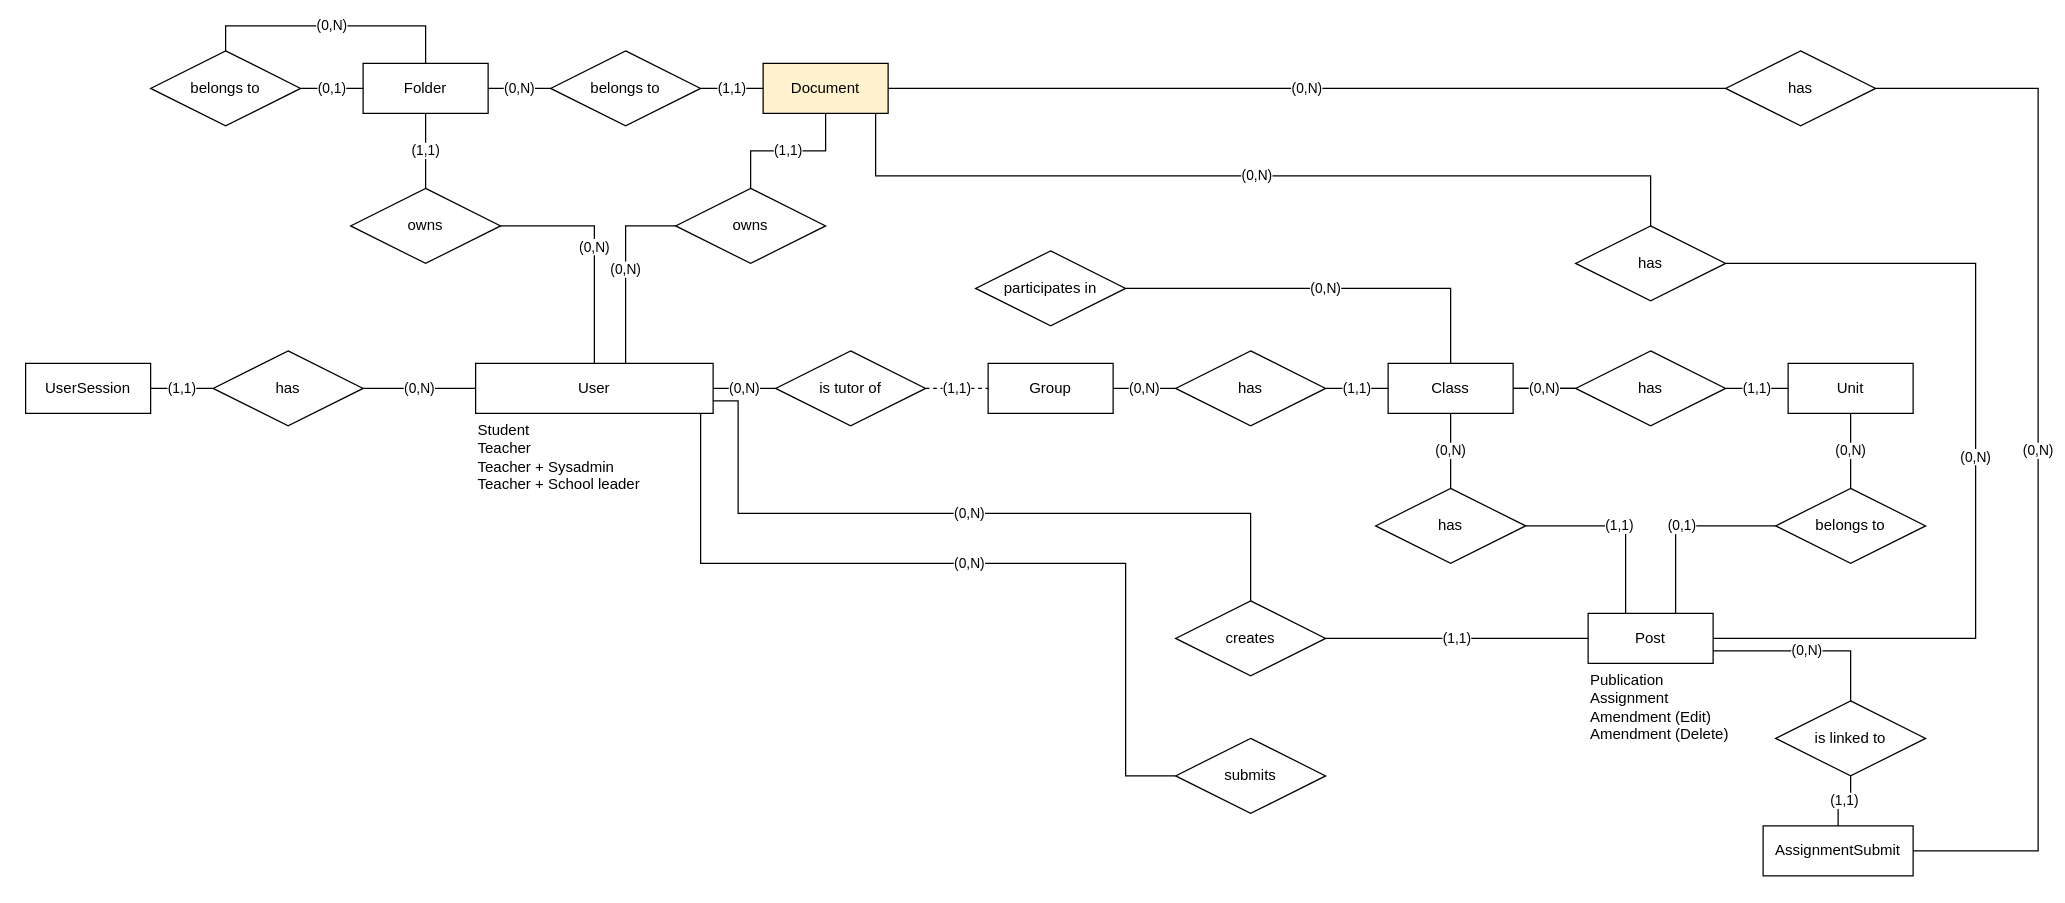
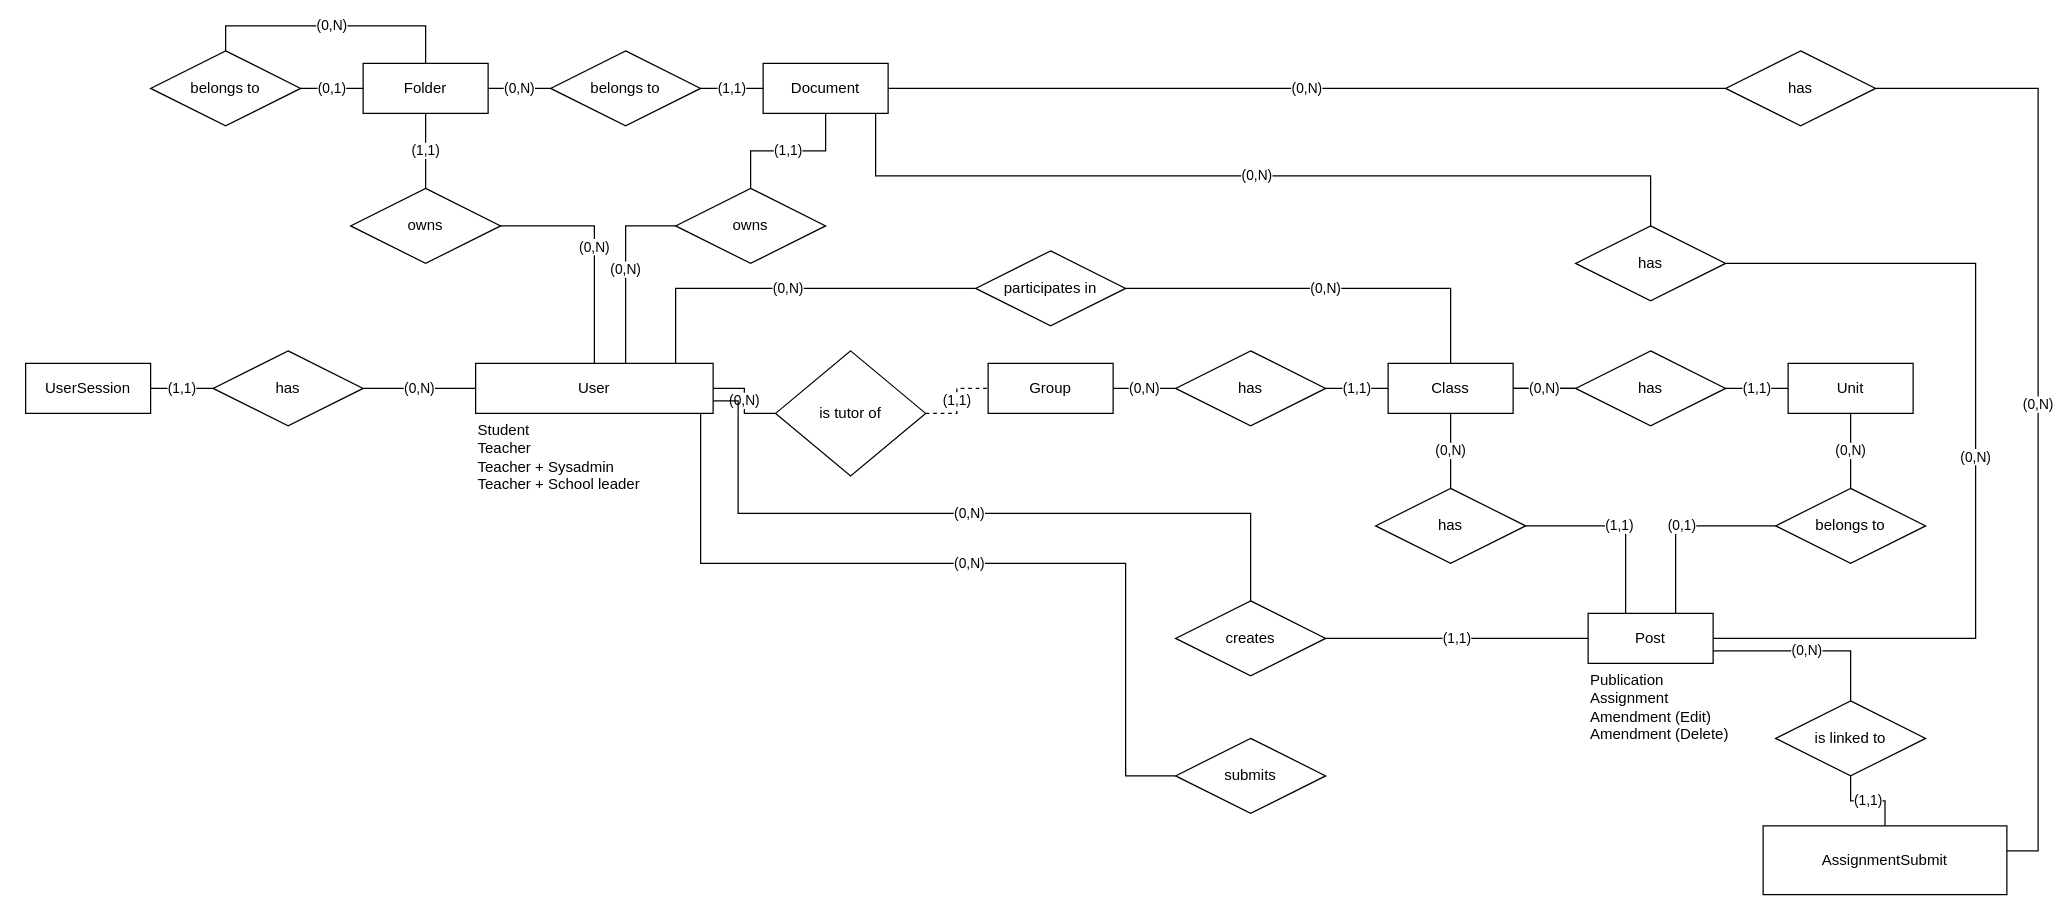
node "Document": fillcolor #fff2cc -> #ffffff
edge "participates in" -- "User": added, label "(0,N)"
node "is tutor of": size 150x75 -> 150x125
node "AssignmentSubmit": size 150x50 -> 244x69
